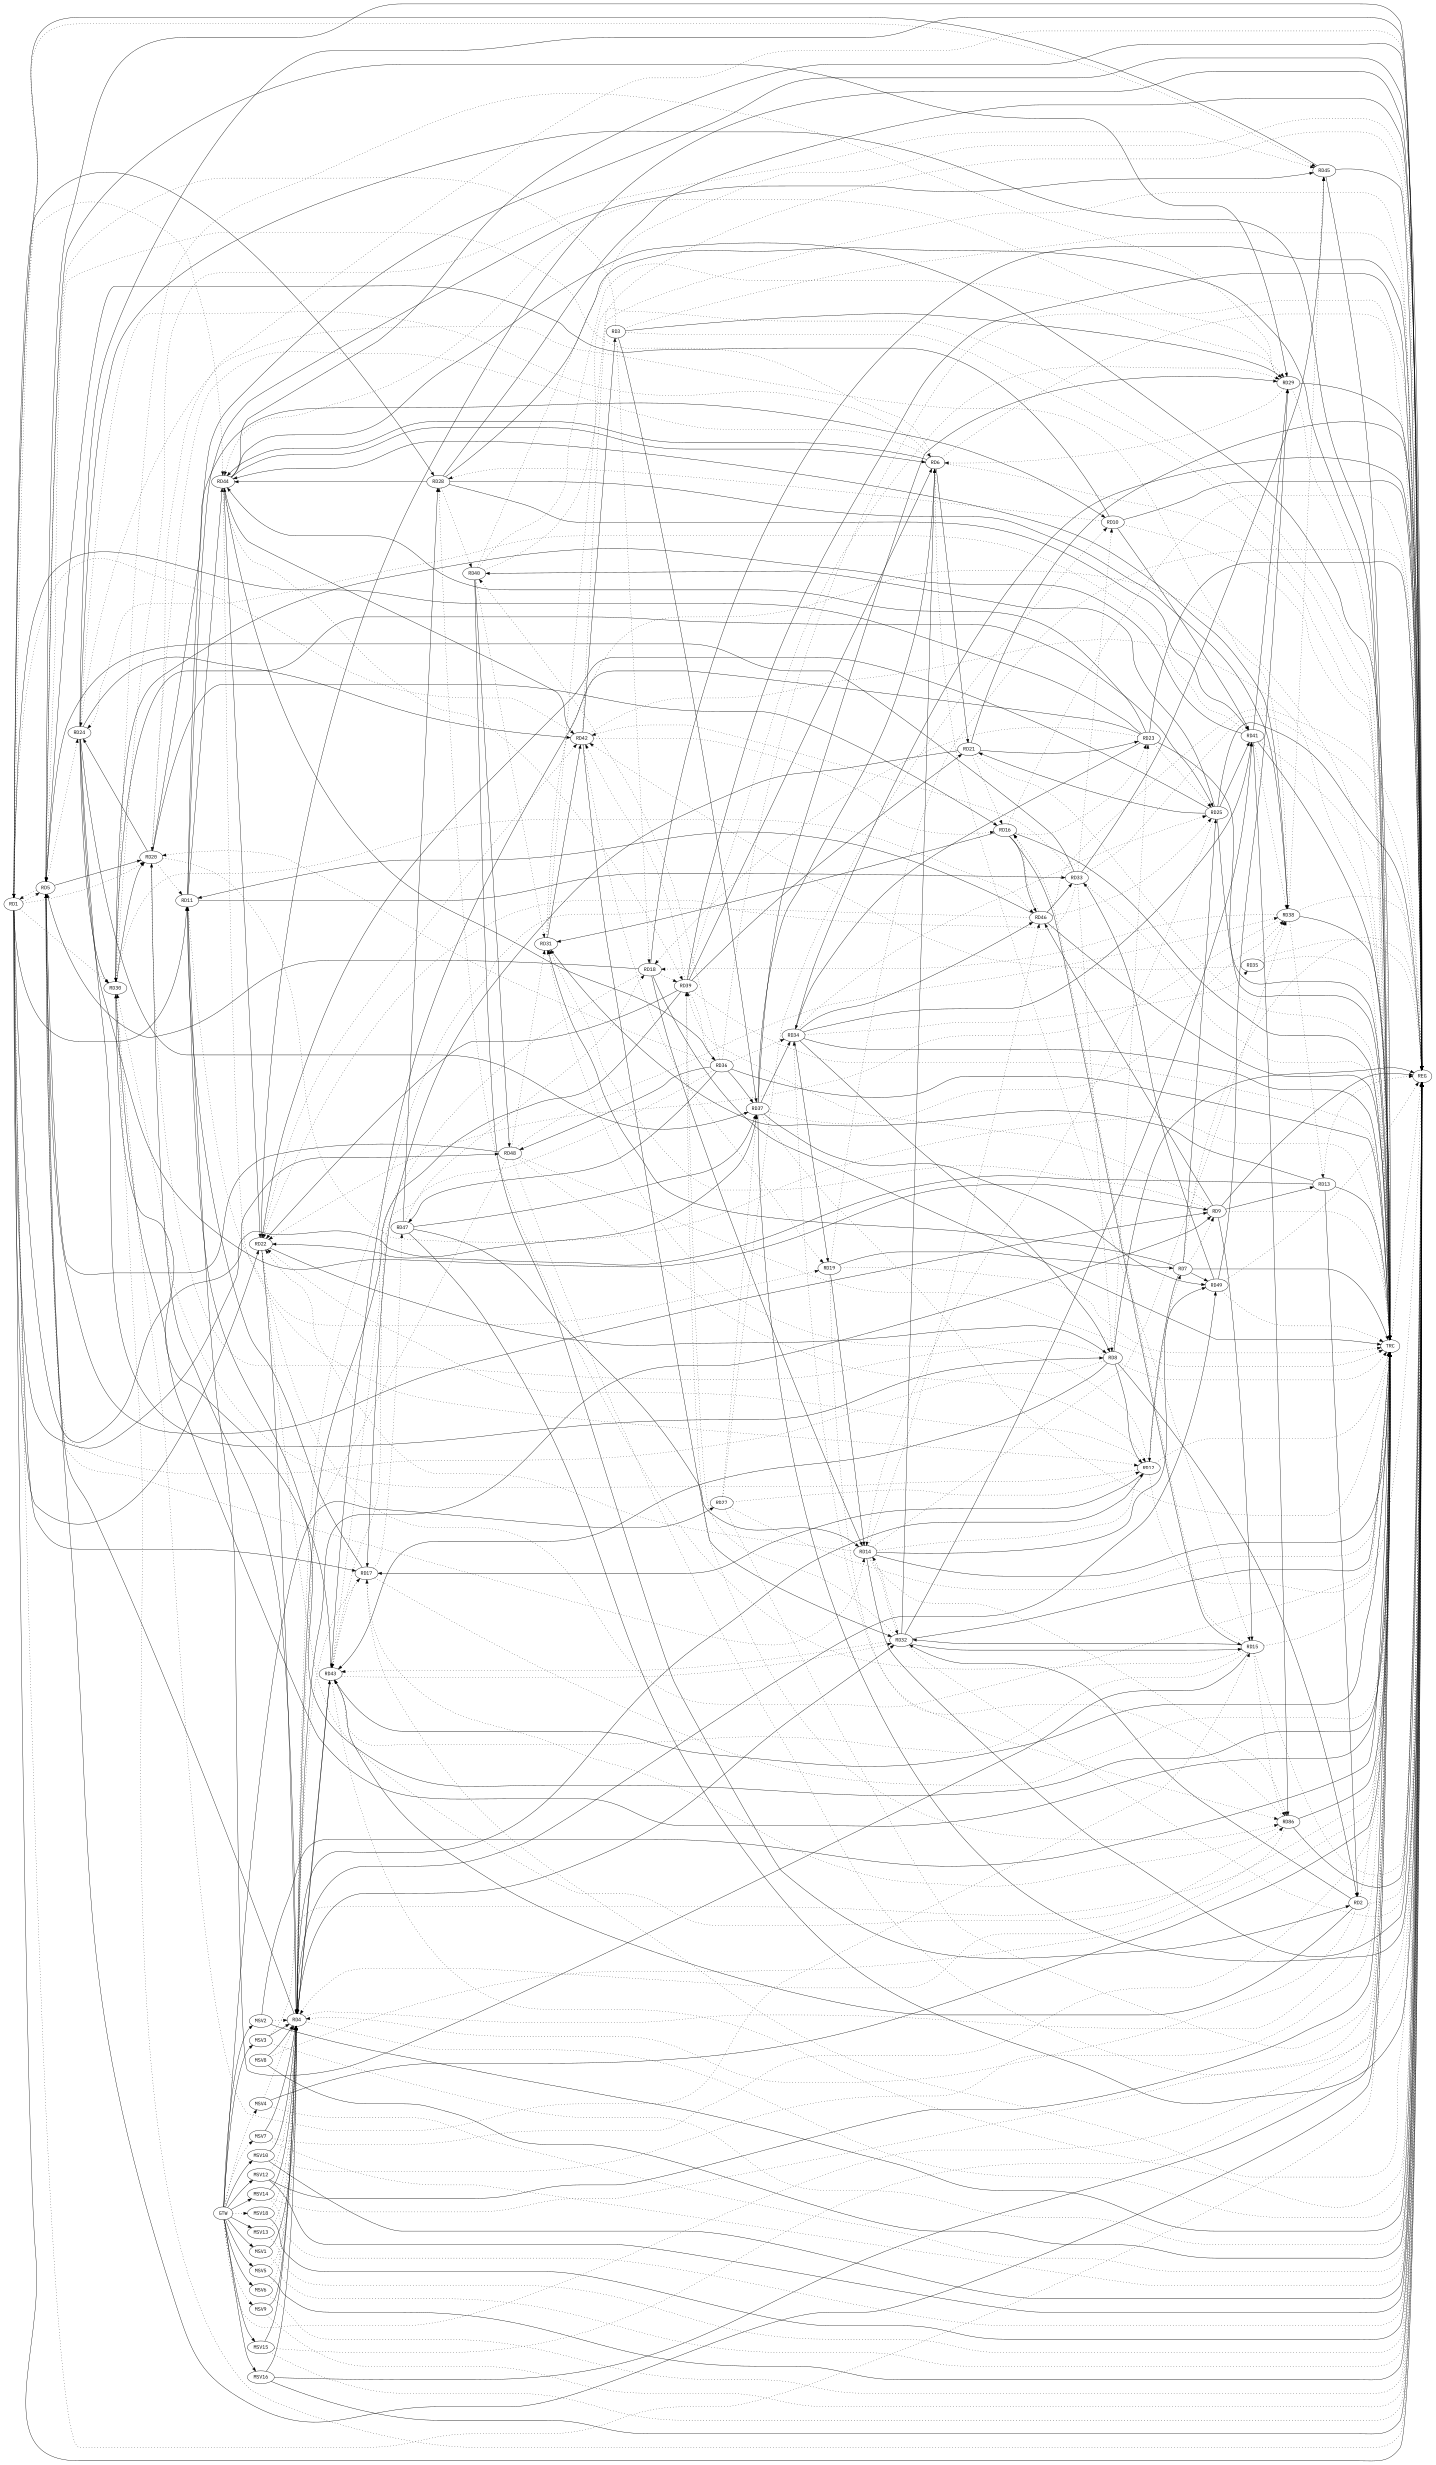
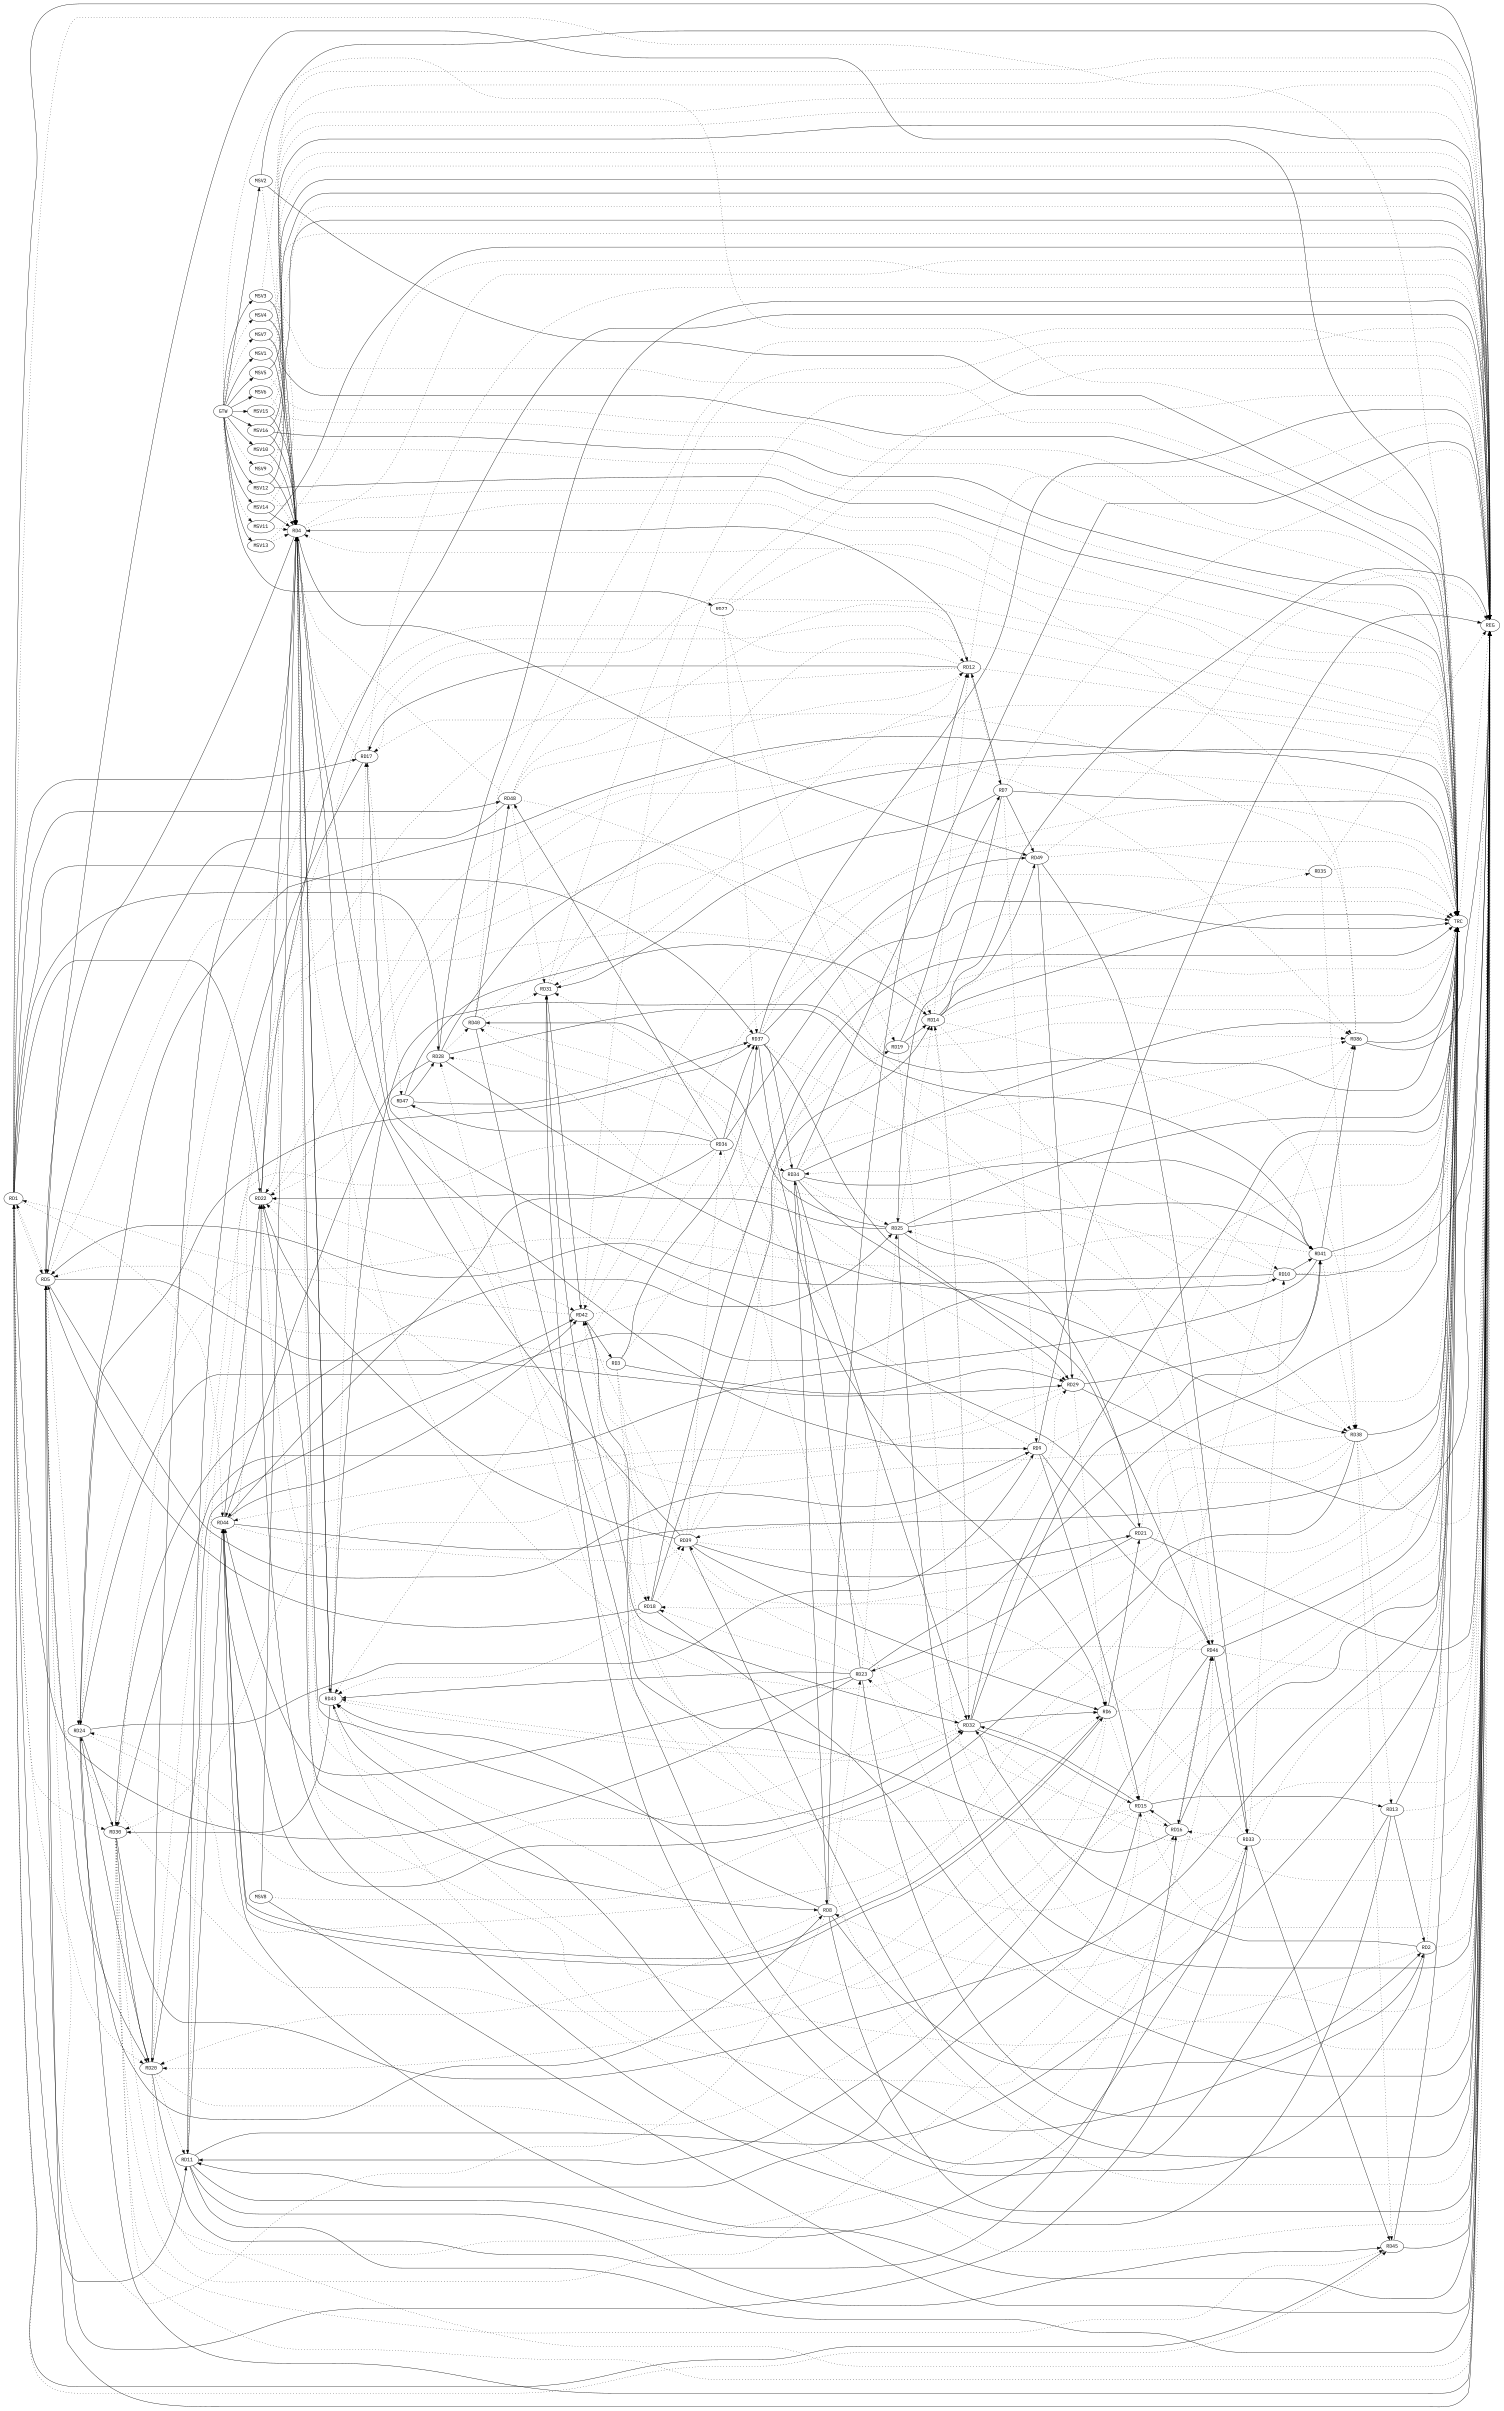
edge "RD41" -> "RD29": reversed
edge "RD21" -> "RD16": now "RD33" -> "RD16"
edge "RD34" -> "RD19": now "RD34" -> "RD32"
edge "RD9" -> "RD13": now "RD15" -> "RD13"
edge "RD47" -> "REG": removed
node "MSV18": label "MSV18" -> "MSV11"
